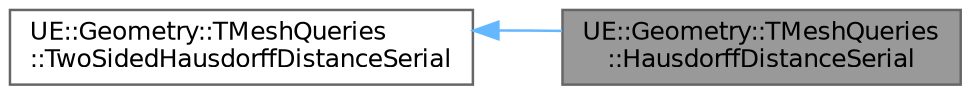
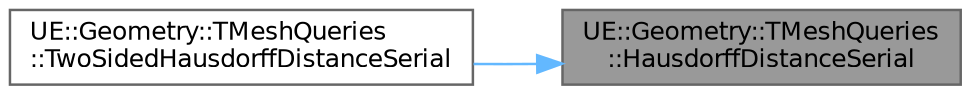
edge "UE::Geometry::TMeshQueries ::HausdorffDistanceSerial" -> "UE::Geometry::TMeshQueries ::TwoSidedHausdorffDistanceSerial": reversed
